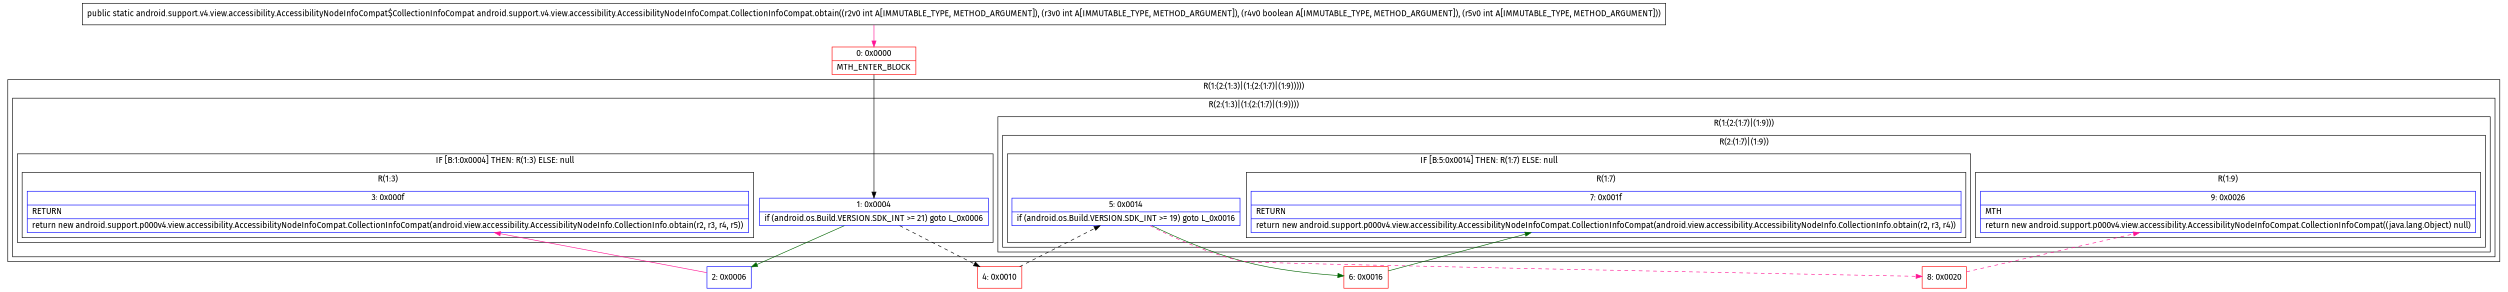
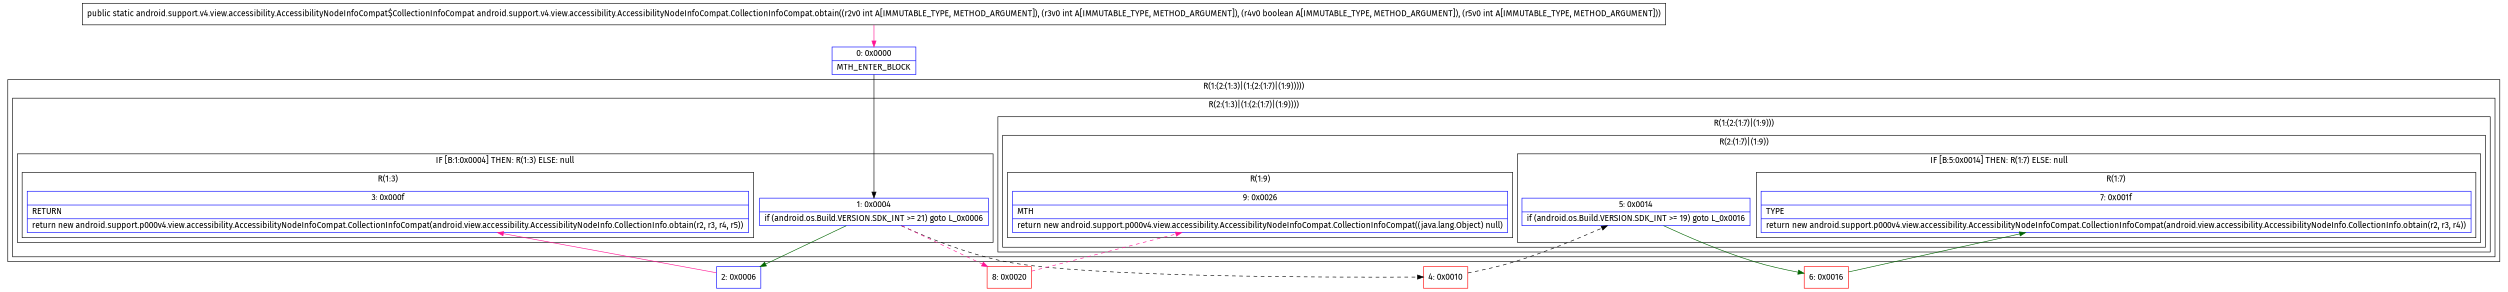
node "0: 0x0000": color red -> blue
node "7: 0x001f": text "RETURN" -> "TYPE"
edge "5: 0x0014" -> "8: 0x0020": now "1: 0x0004" -> "8: 0x0020"
